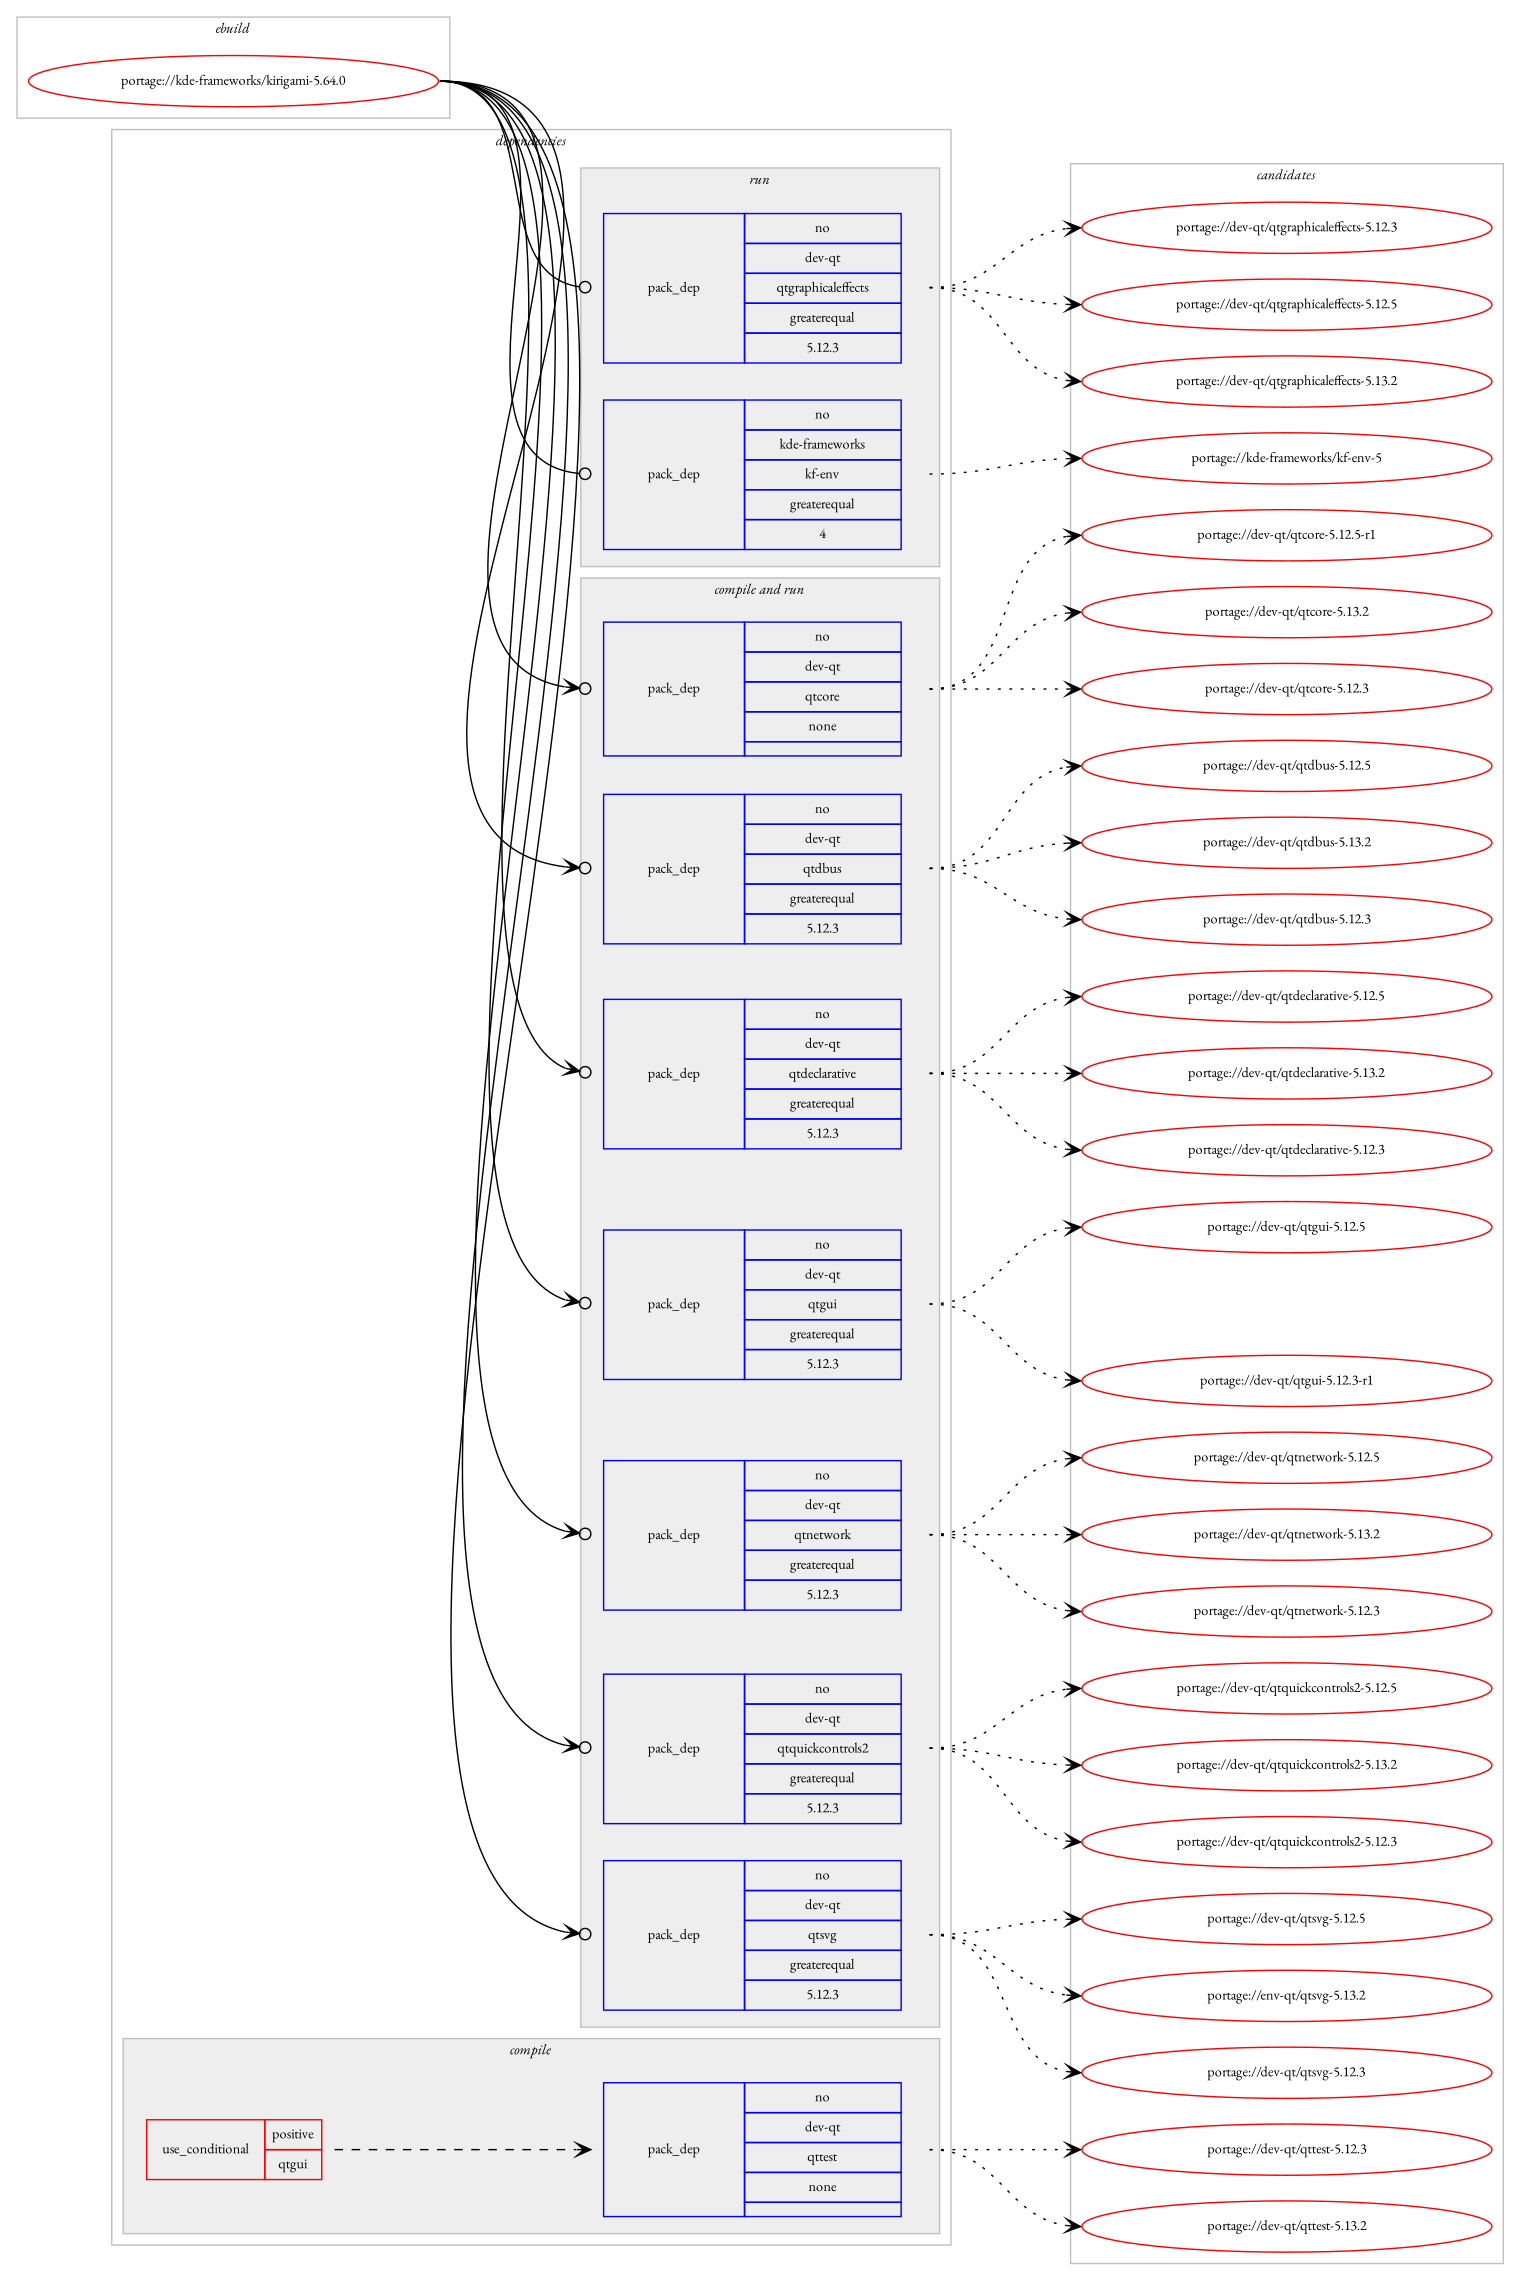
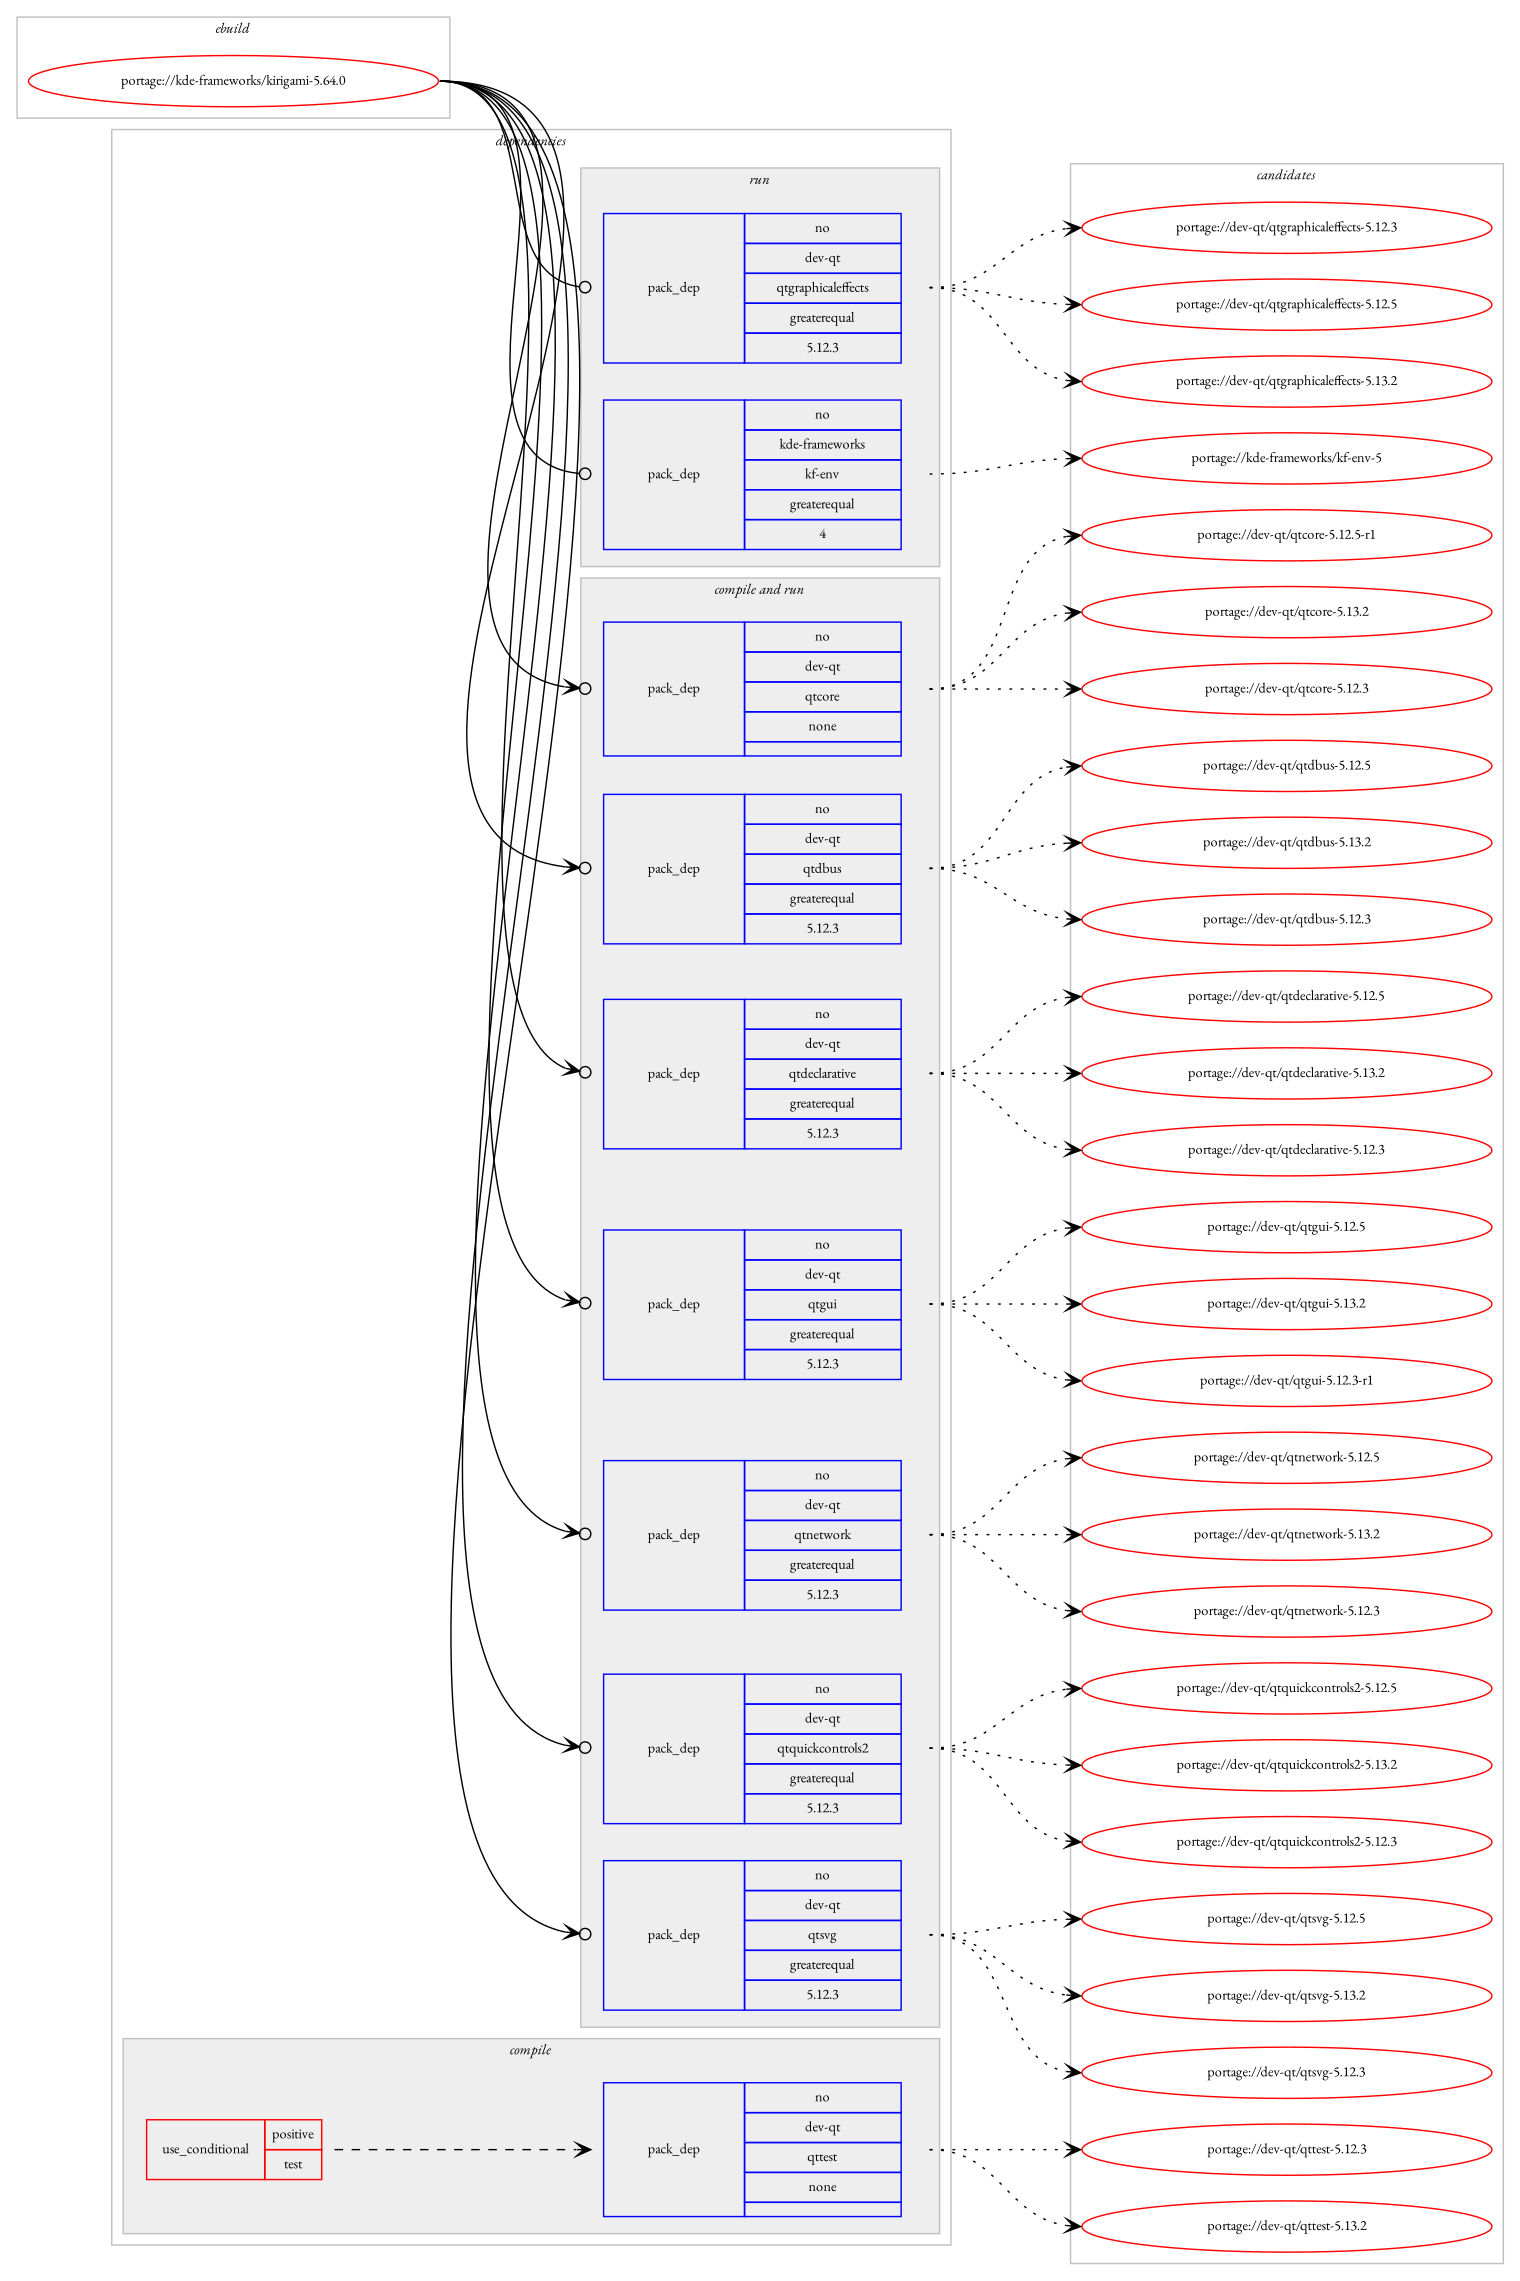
node "portage://dev-qt/qtgui-5.13.2": added
node "portage://env-qt/qtsvg-5.13.2": label "portage://env-qt/qtsvg-5.13.2" -> "portage://dev-qt/qtsvg-5.13.2"
node "use_conditional": text "qtgui" -> "test"
